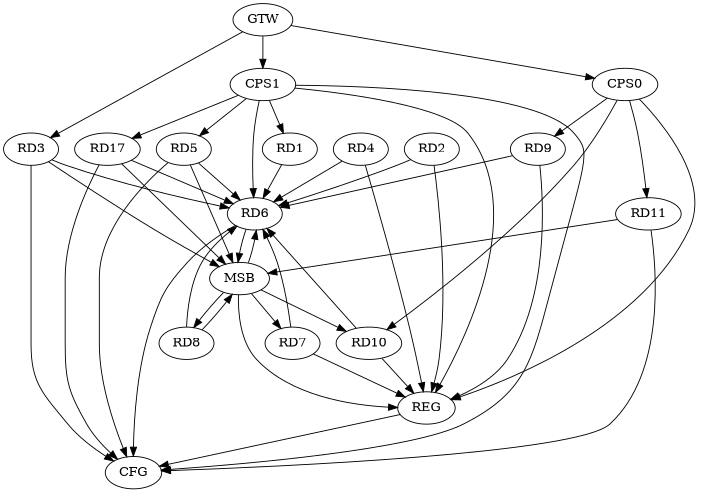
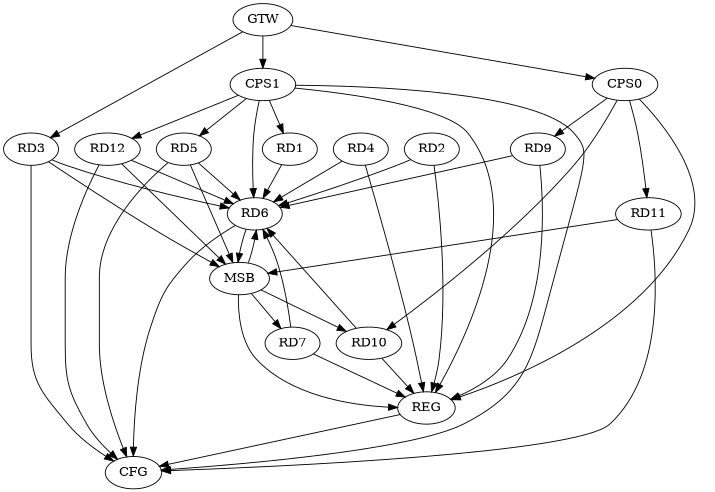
node "RD17": label "RD17" -> "RD12"
node "RD8": removed
